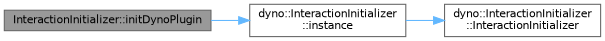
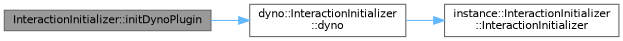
node "dyno::InteractionInitializer ::instance": label "dyno::InteractionInitializer ::instance" -> "dyno::InteractionInitializer ::dyno"
node "dyno::InteractionInitializer ::InteractionInitializer": label "dyno::InteractionInitializer ::InteractionInitializer" -> "instance::InteractionInitializer ::InteractionInitializer"
